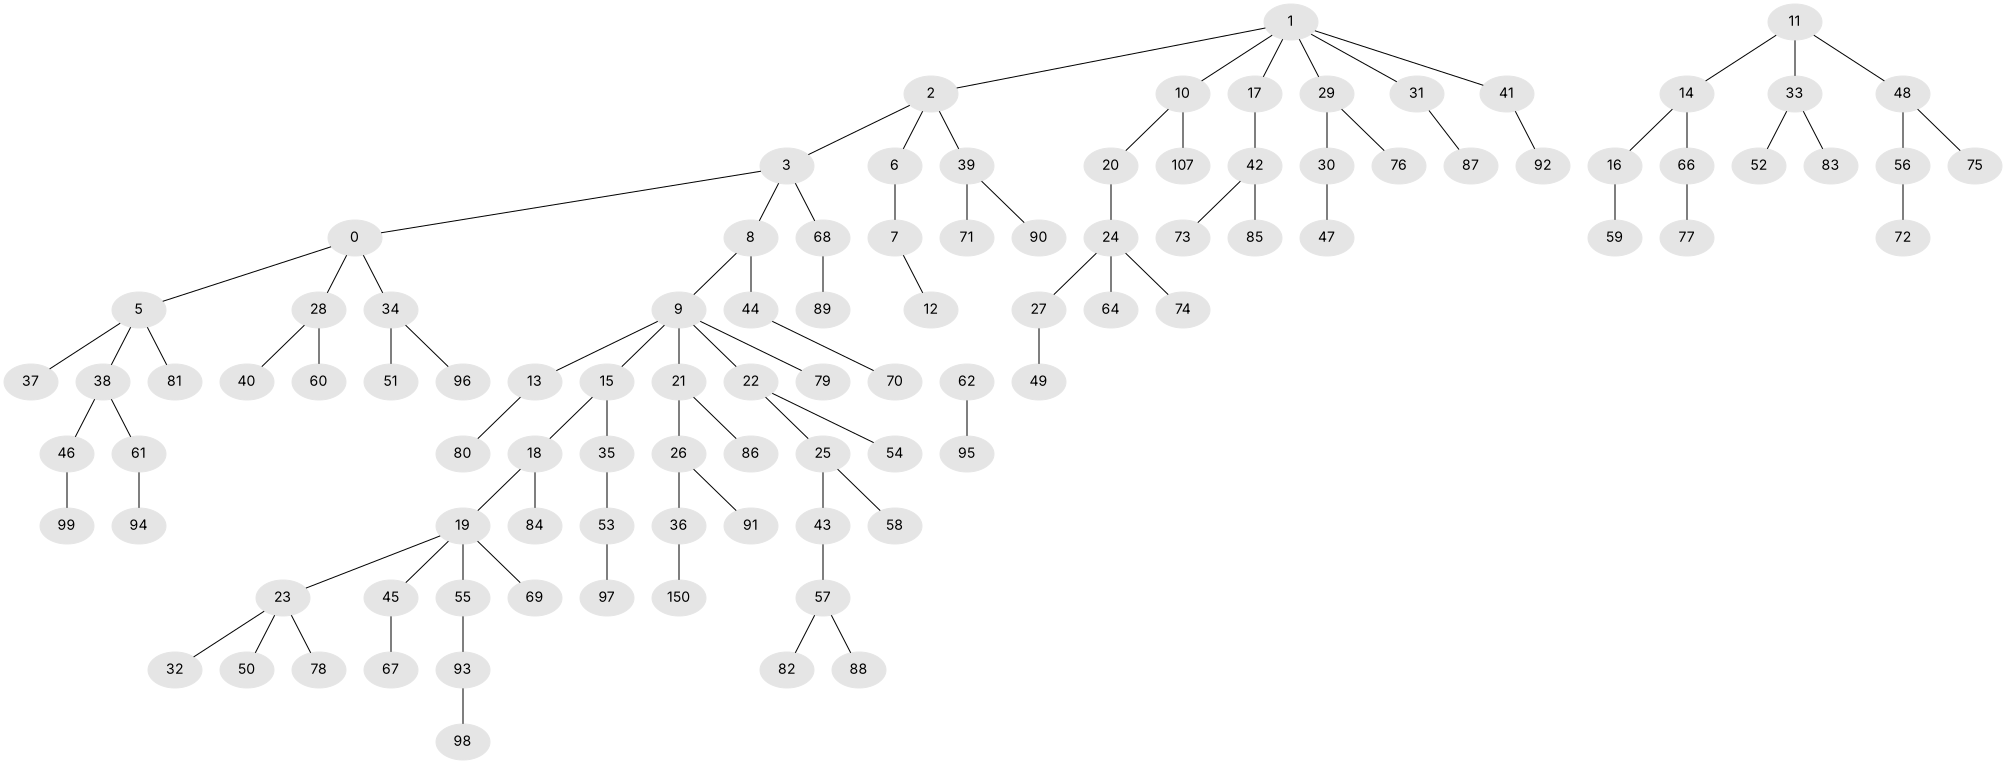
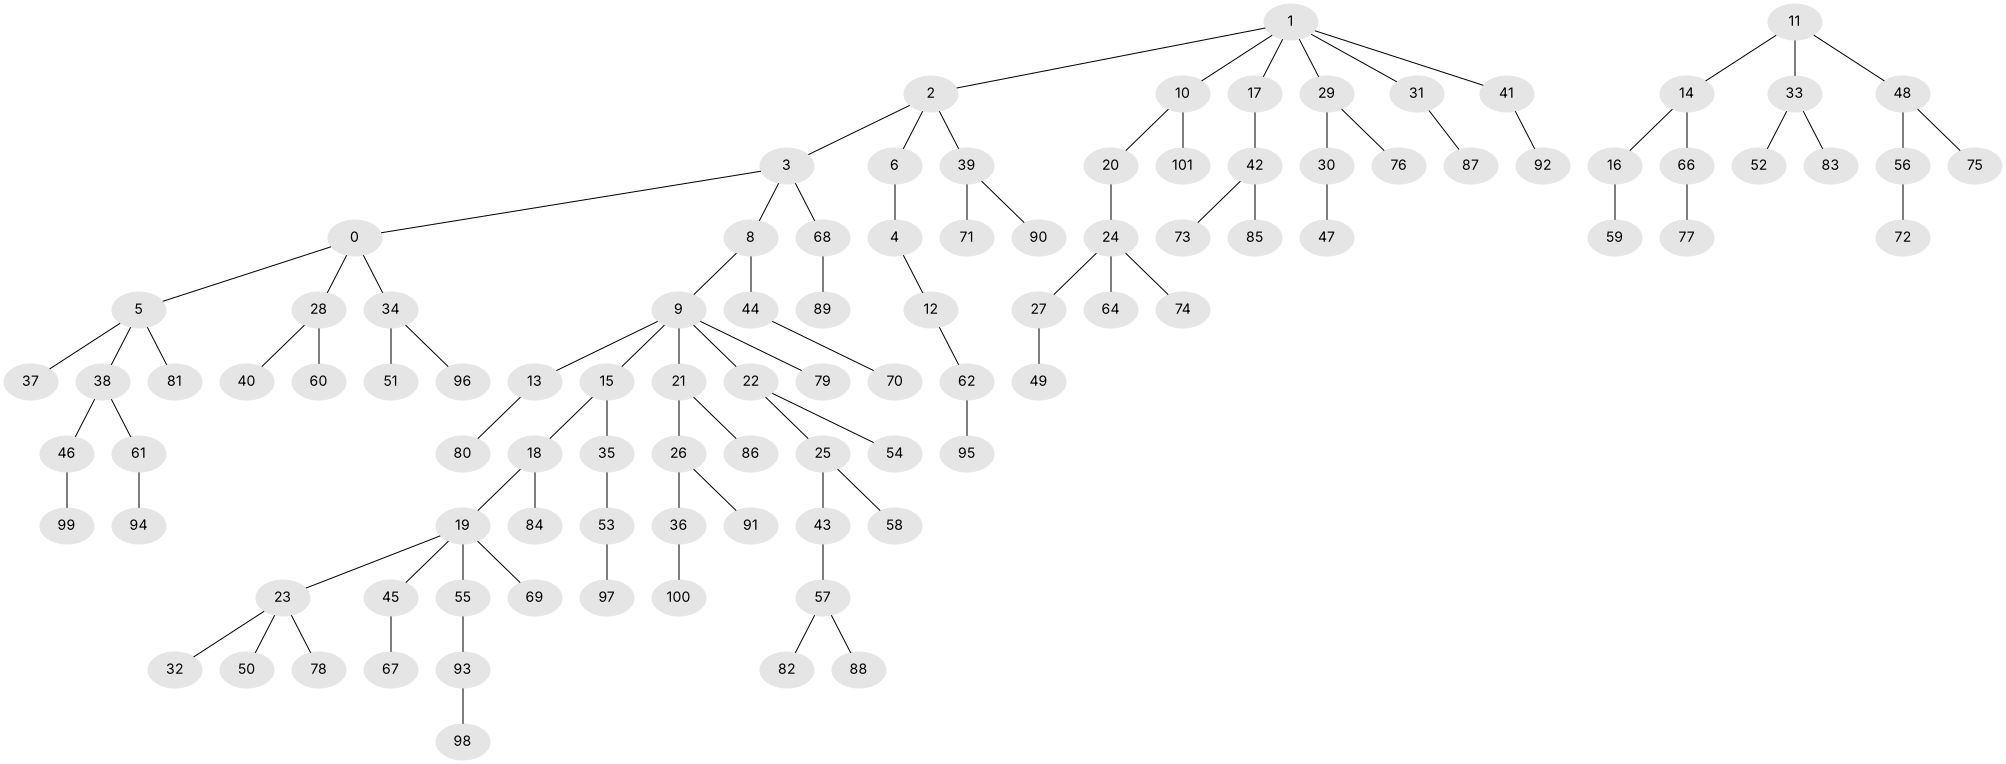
node "107": label "107" -> "101"
node "7": label "7" -> "4"
edge "12" -- "62": added
node "150": label "150" -> "100"
